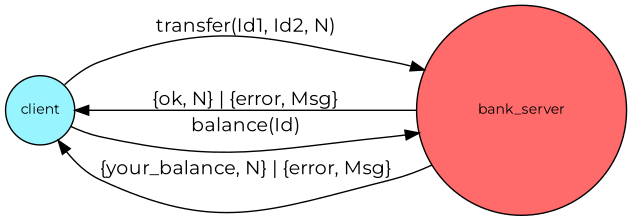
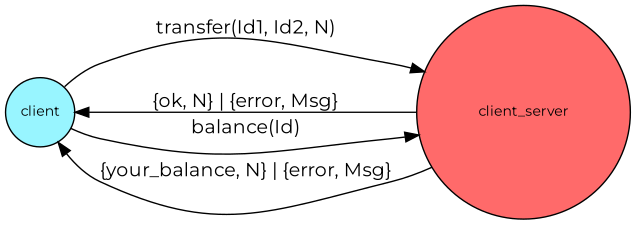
node "bank_server": label "bank_server" -> "client_server"
